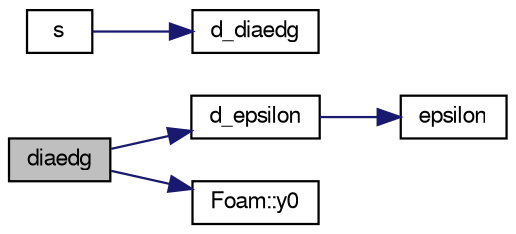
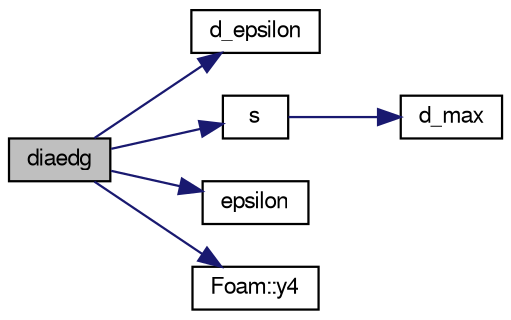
node "d_diaedg": label "d_diaedg" -> "d_max"
edge "d_epsilon" -> "epsilon": now "diaedg" -> "epsilon"
edge "diaedg" -> "s": added
node "Foam::y0": label "Foam::y0" -> "Foam::y4"
